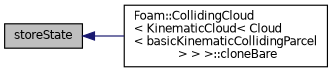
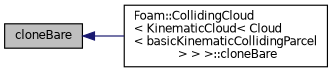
node "storeState": label "storeState" -> "cloneBare"
